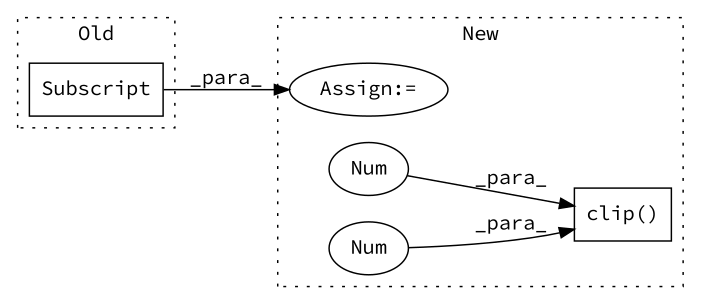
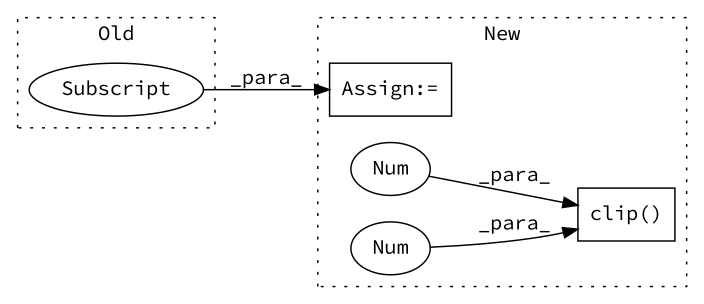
node "Subscript": shape box -> ellipse
node "Assign:=": shape ellipse -> box
